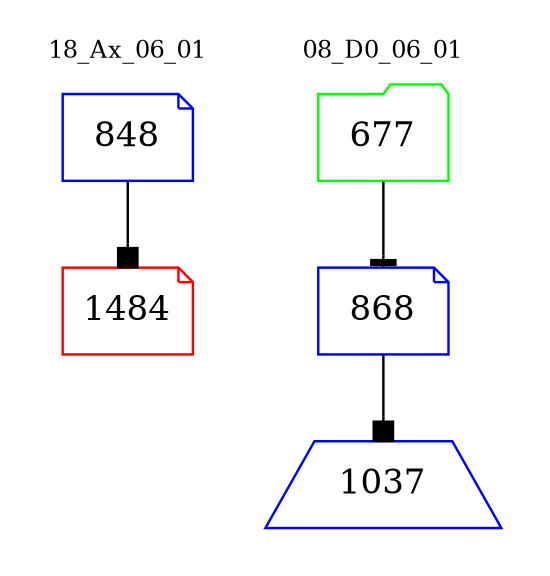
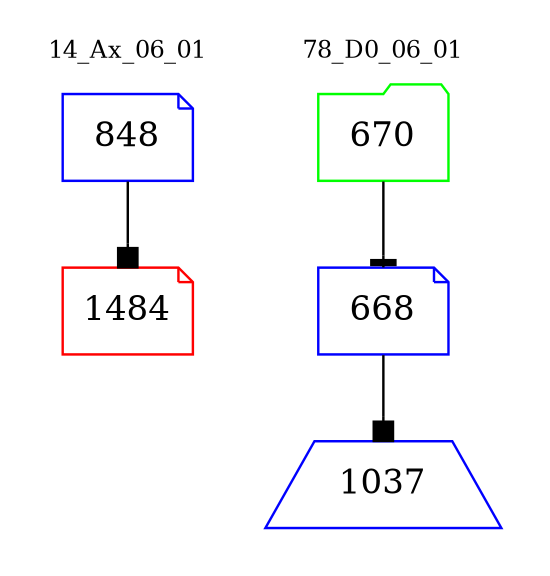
cluster "18_Ax_06_01": label "18_Ax_06_01" -> "14_Ax_06_01"
cluster "08_D0_06_01": label "08_D0_06_01" -> "78_D0_06_01"
node "677": label "677" -> "670"
node "868": label "868" -> "668"
